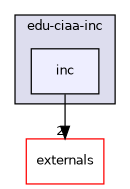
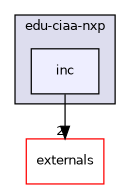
cluster "edu-ciaa-inc": label "edu-ciaa-inc" -> "edu-ciaa-nxp"
